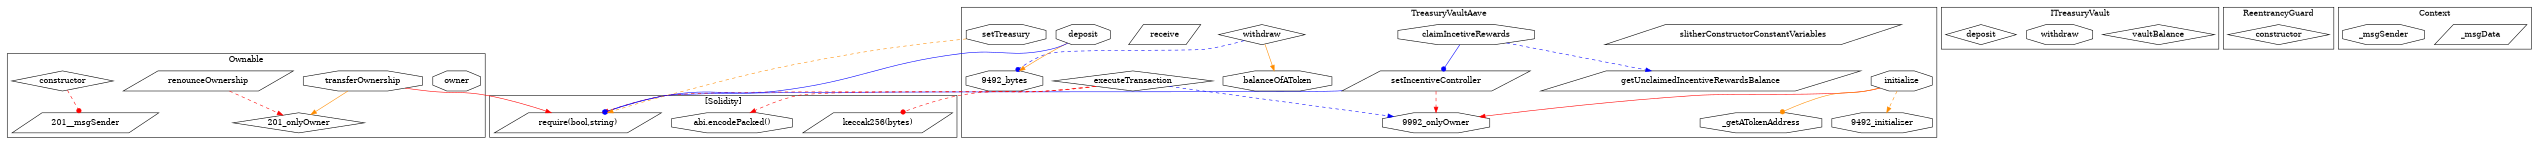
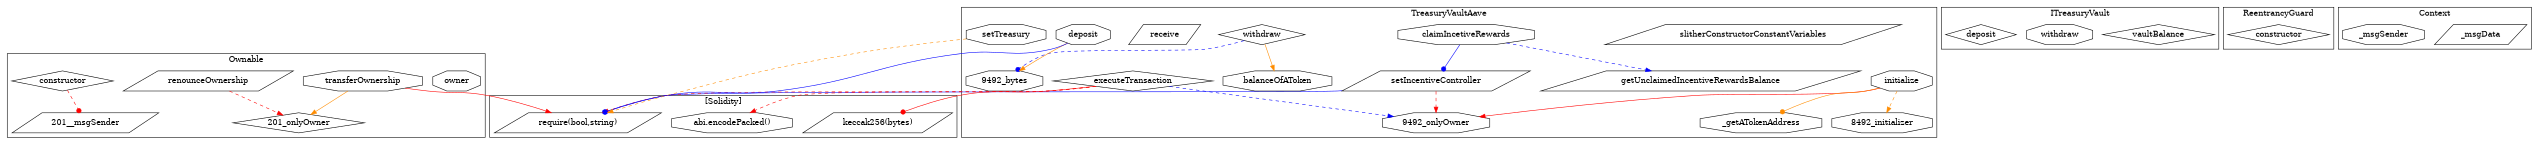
edge "executeTransaction" -> "keccak256(bytes)": style dashed -> solid
node "9992_onlyOwner": label "9992_onlyOwner" -> "9492_onlyOwner"
node "9492_initializer": label "9492_initializer" -> "8492_initializer"
